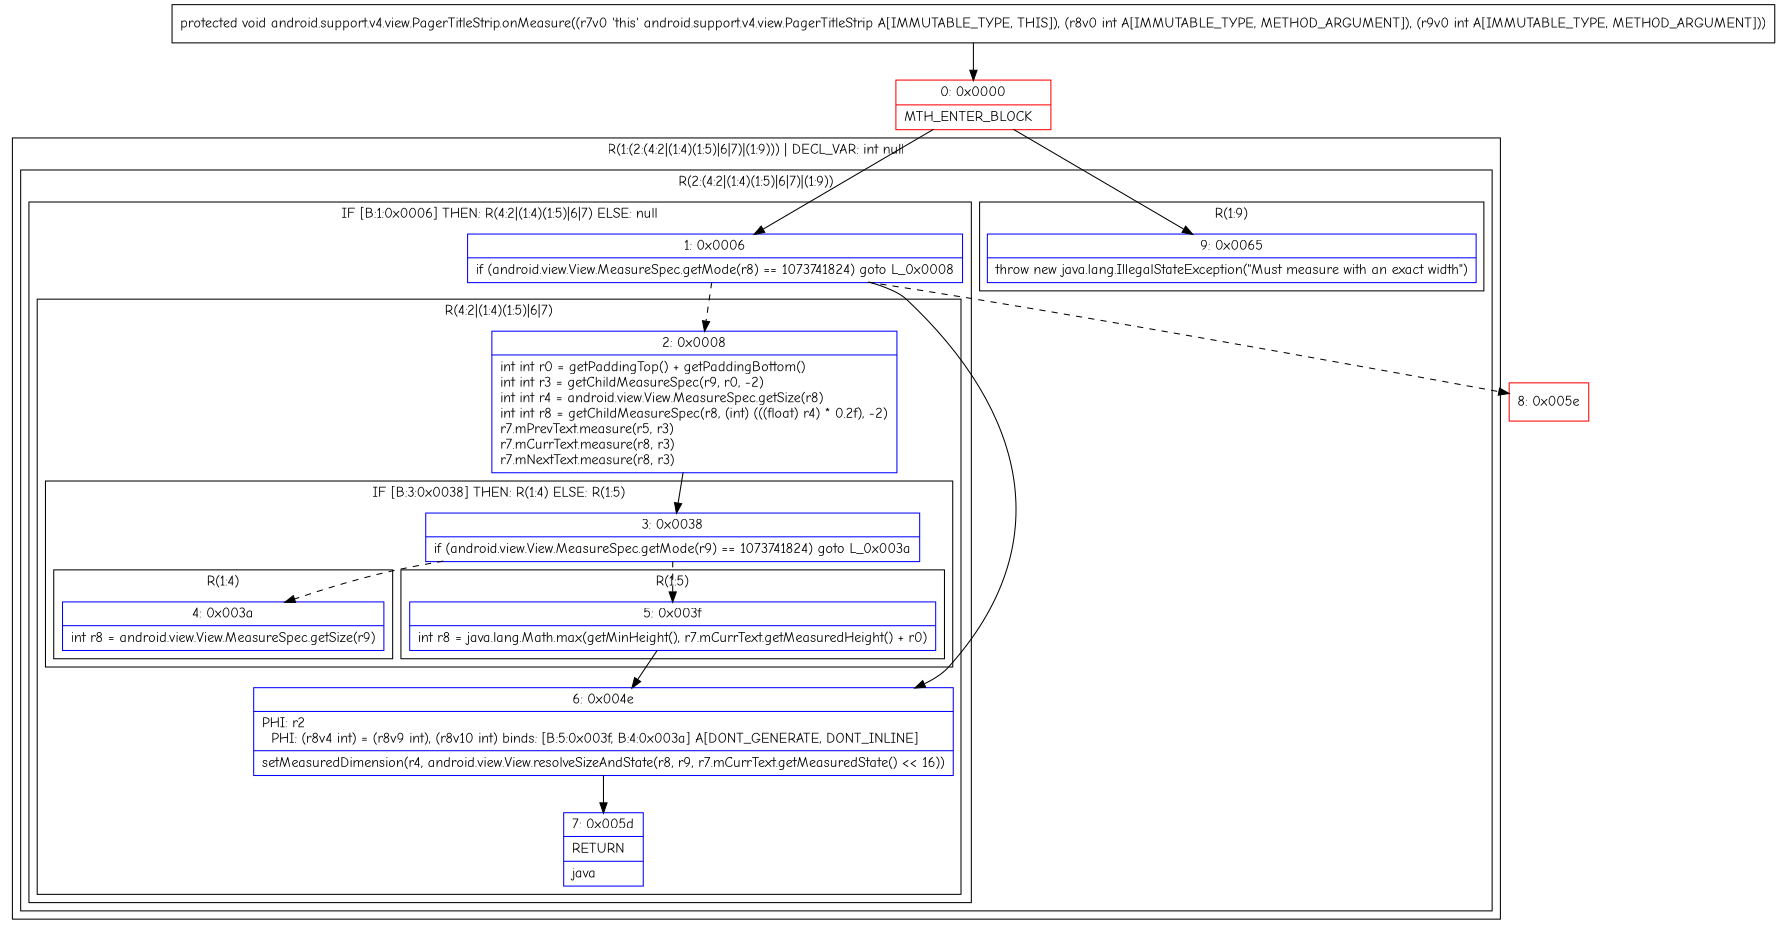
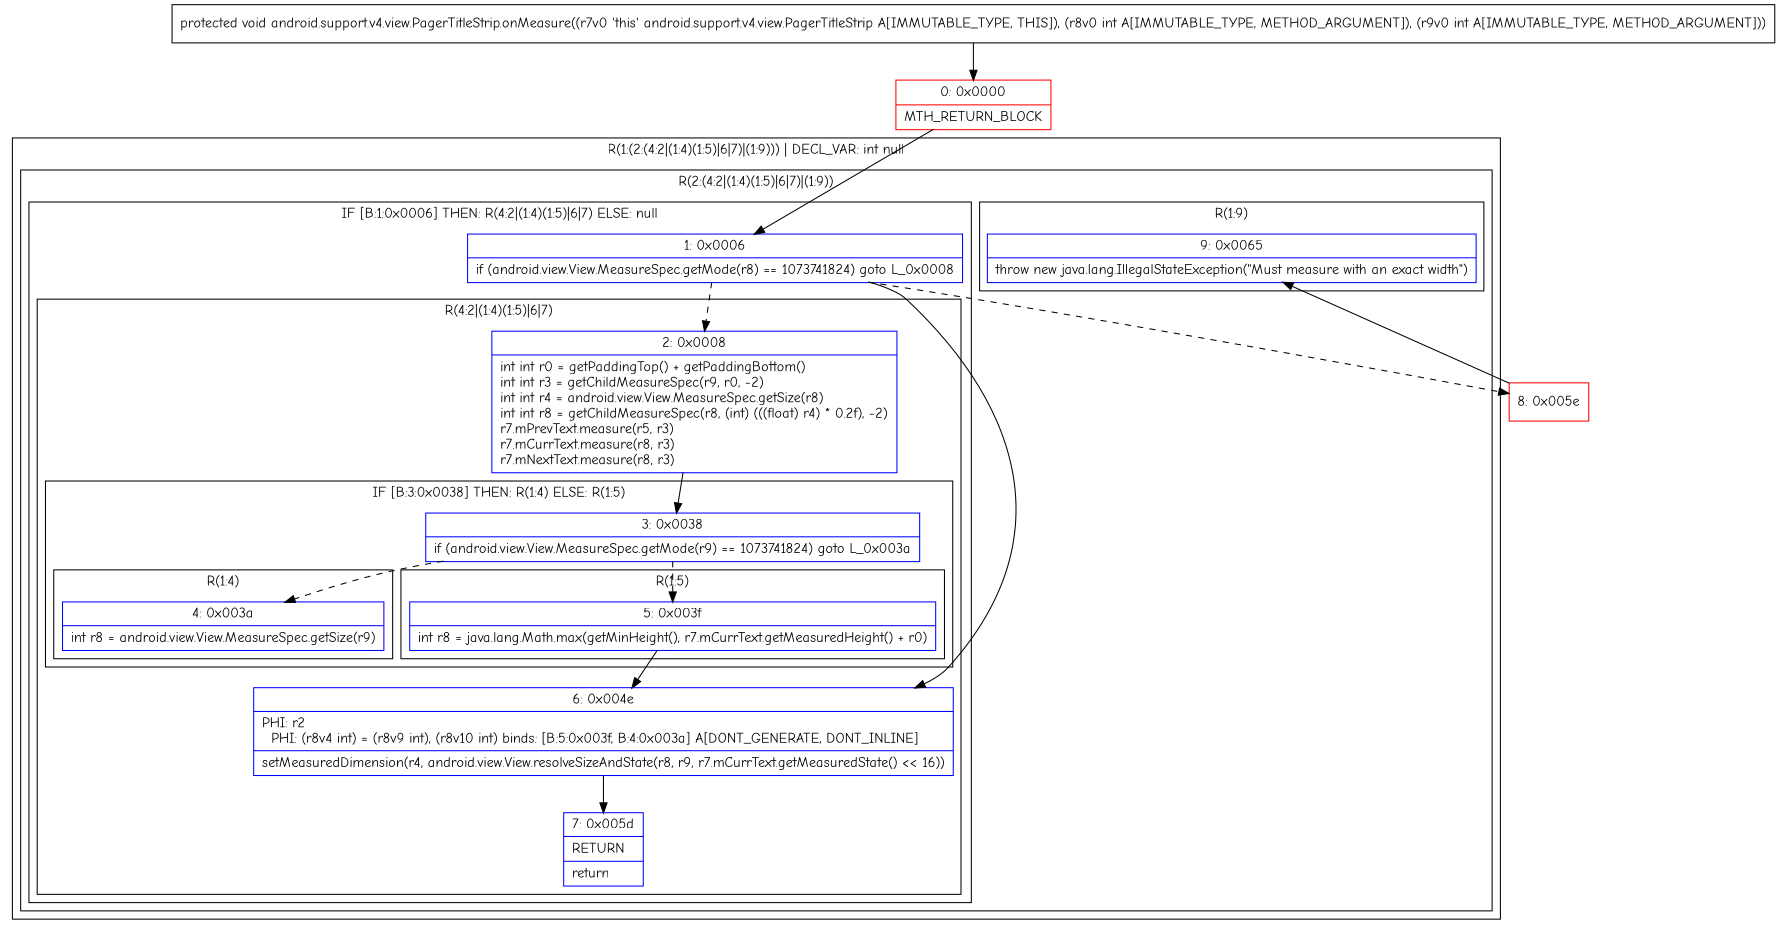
node "0: 0x0000": text "MTH_ENTER_BLOCK" -> "MTH_RETURN_BLOCK"
edge "0: 0x0000" -> "9: 0x0065": now "8: 0x005e" -> "9: 0x0065"
node "7: 0x005d": text "java" -> "return"
